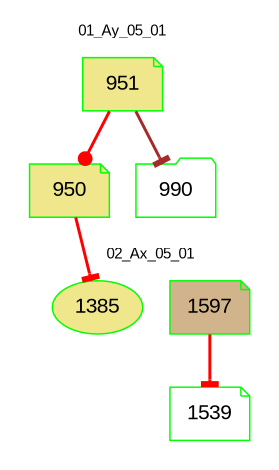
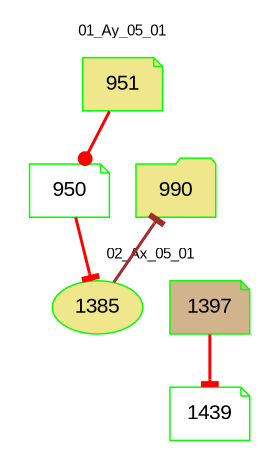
edge "951" -> "990": now "1385" -> "990"
node "950": fillcolor khaki -> white
node "990": fillcolor white -> khaki
node "1597": label "1597" -> "1397"
node "1539": label "1539" -> "1439"
